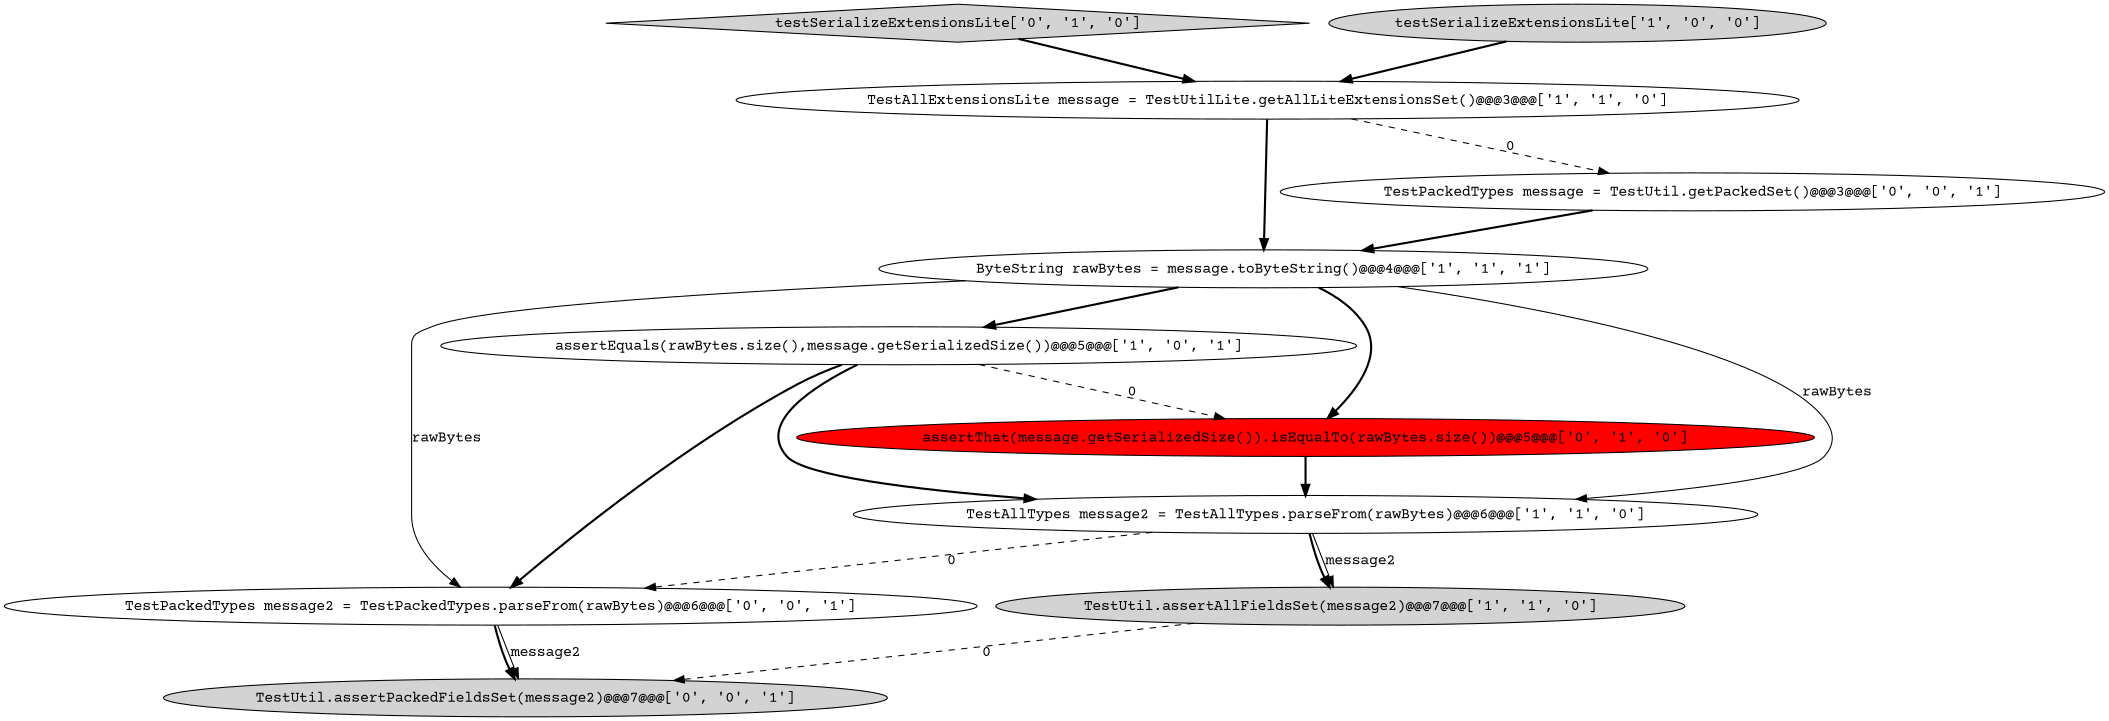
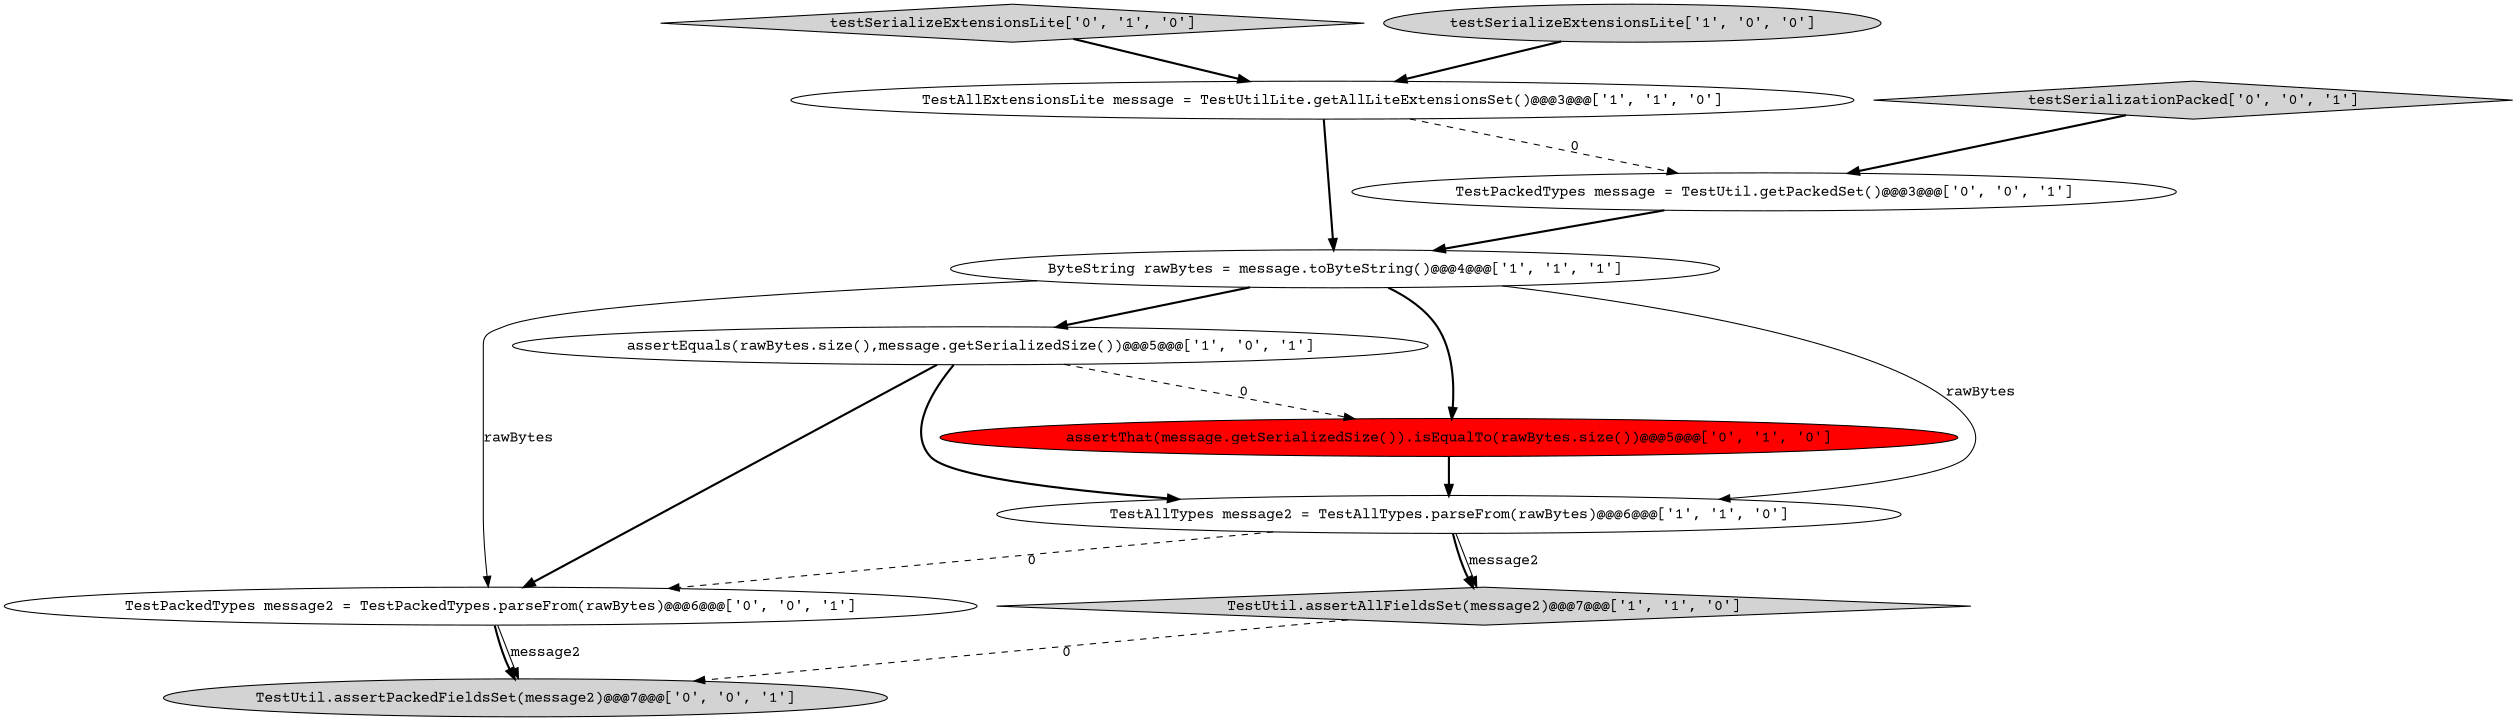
node "testSerializationPacked['0', '0', '1']": added
node "TestUtil.assertAllFieldsSet(message2)@@@7@@@['1', '1', '0']": shape ellipse -> diamond
